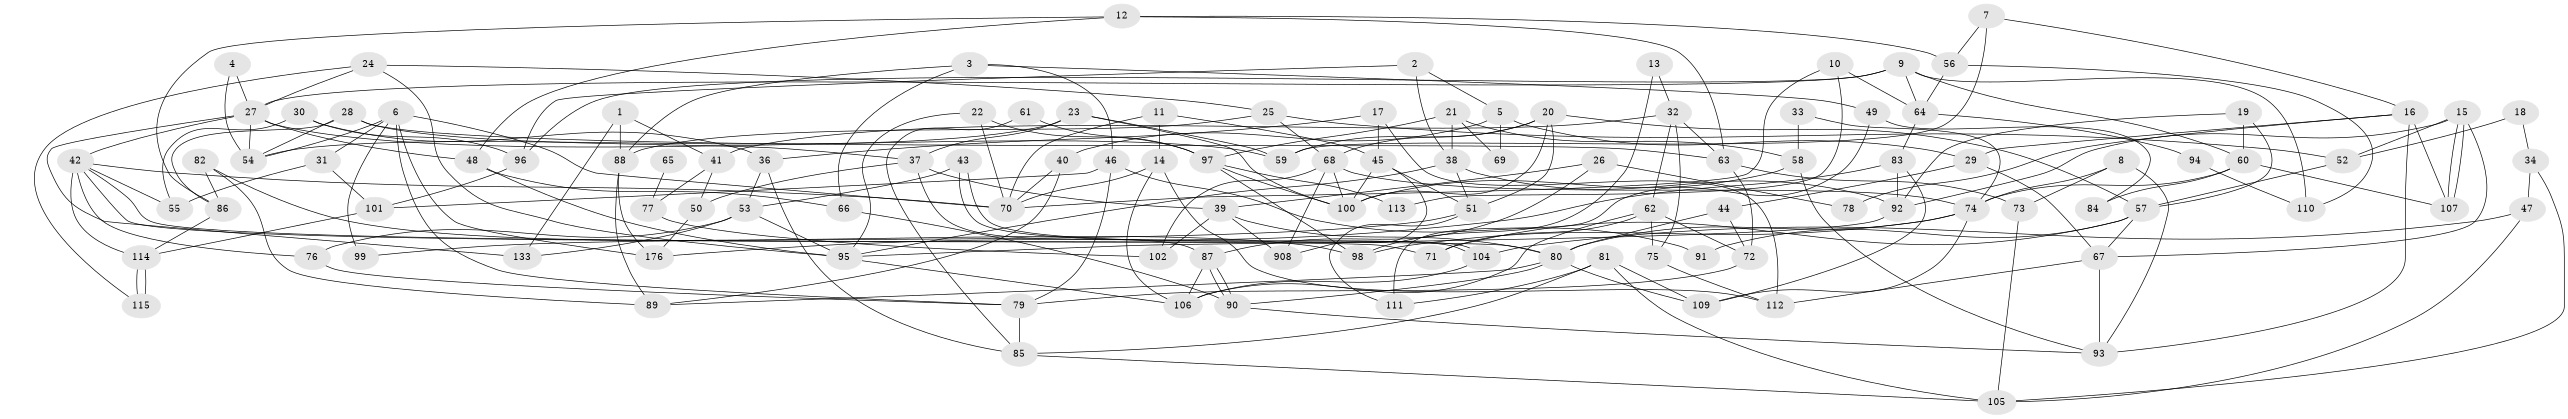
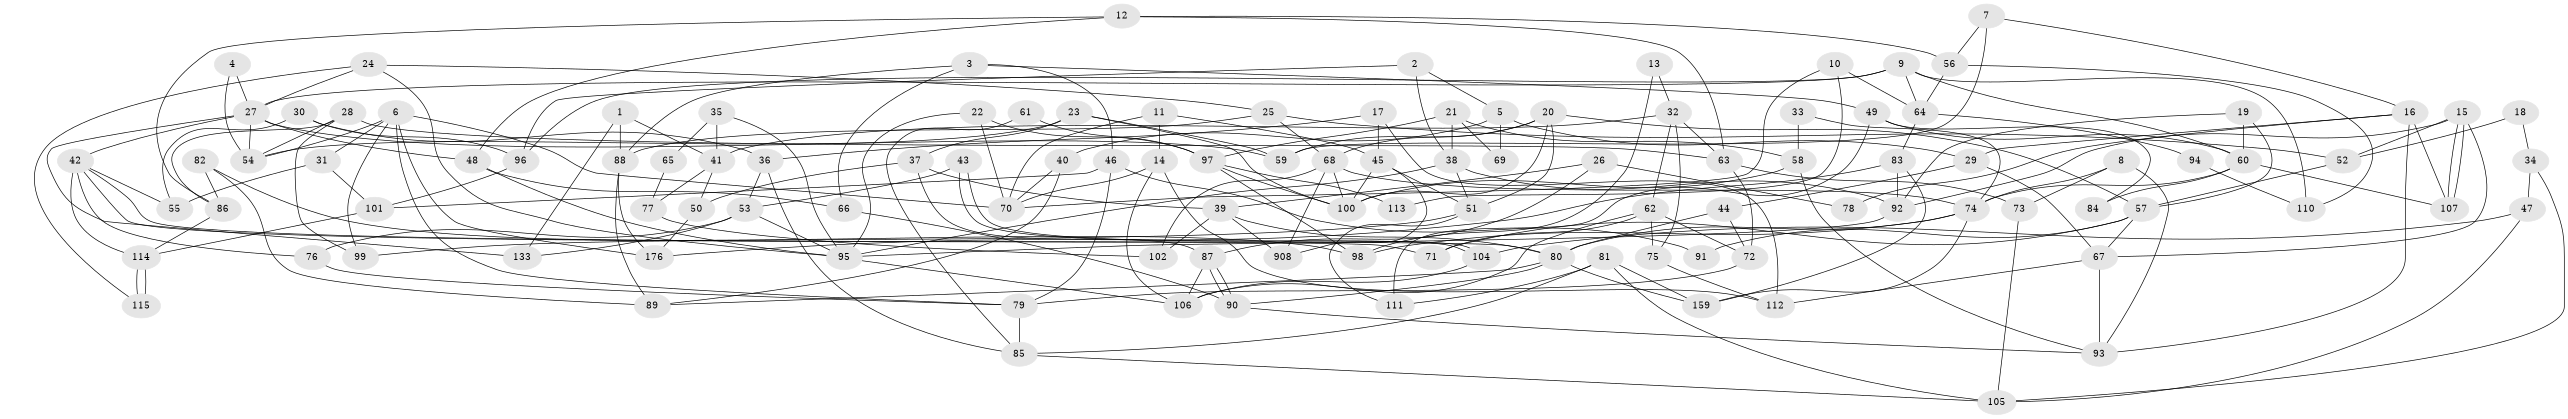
node "35": added
edge "49" -- "60": added
edge "28" -- "37": now "28" -- "99"
edge "42" -- "70": removed
node "109": label "109" -> "159"
